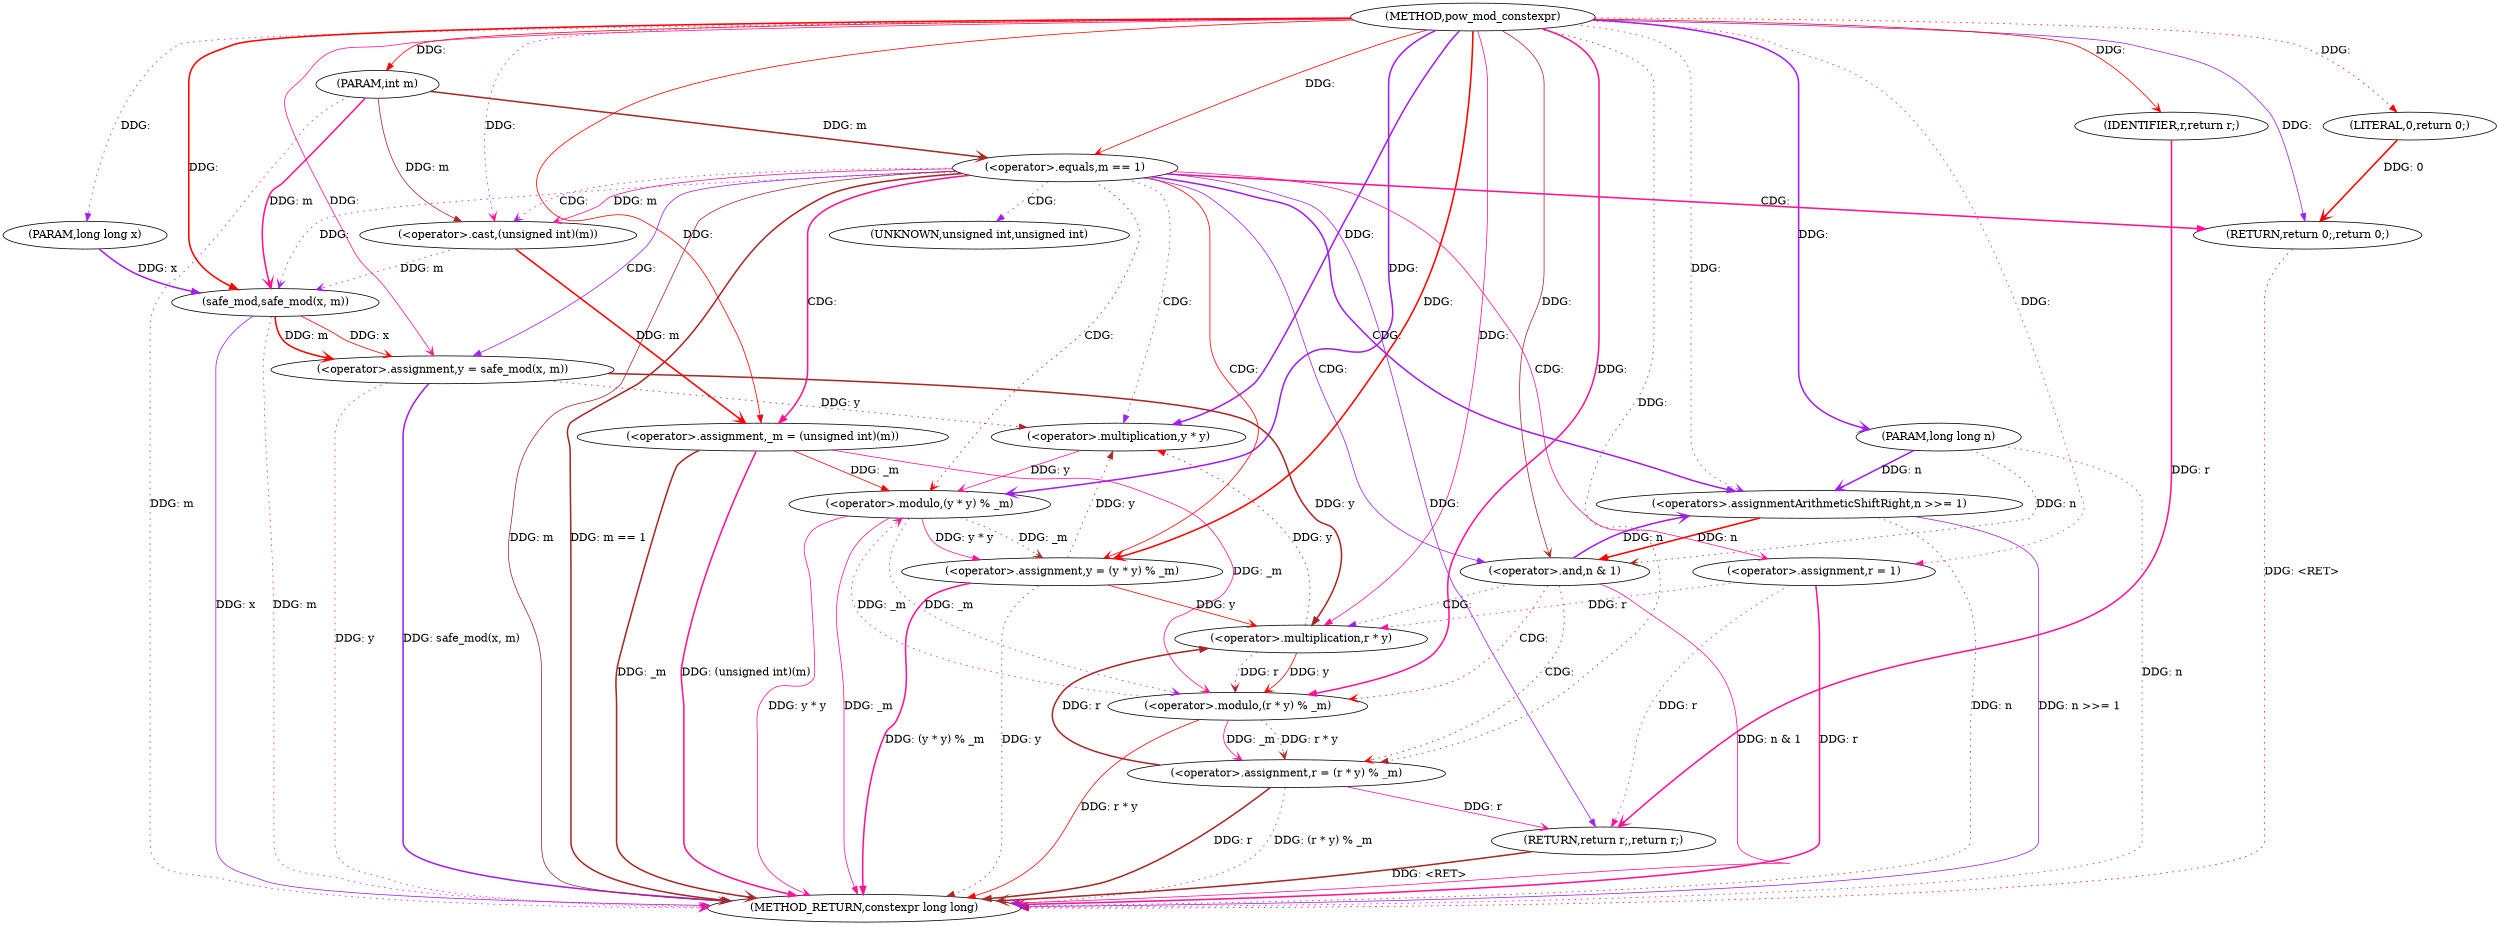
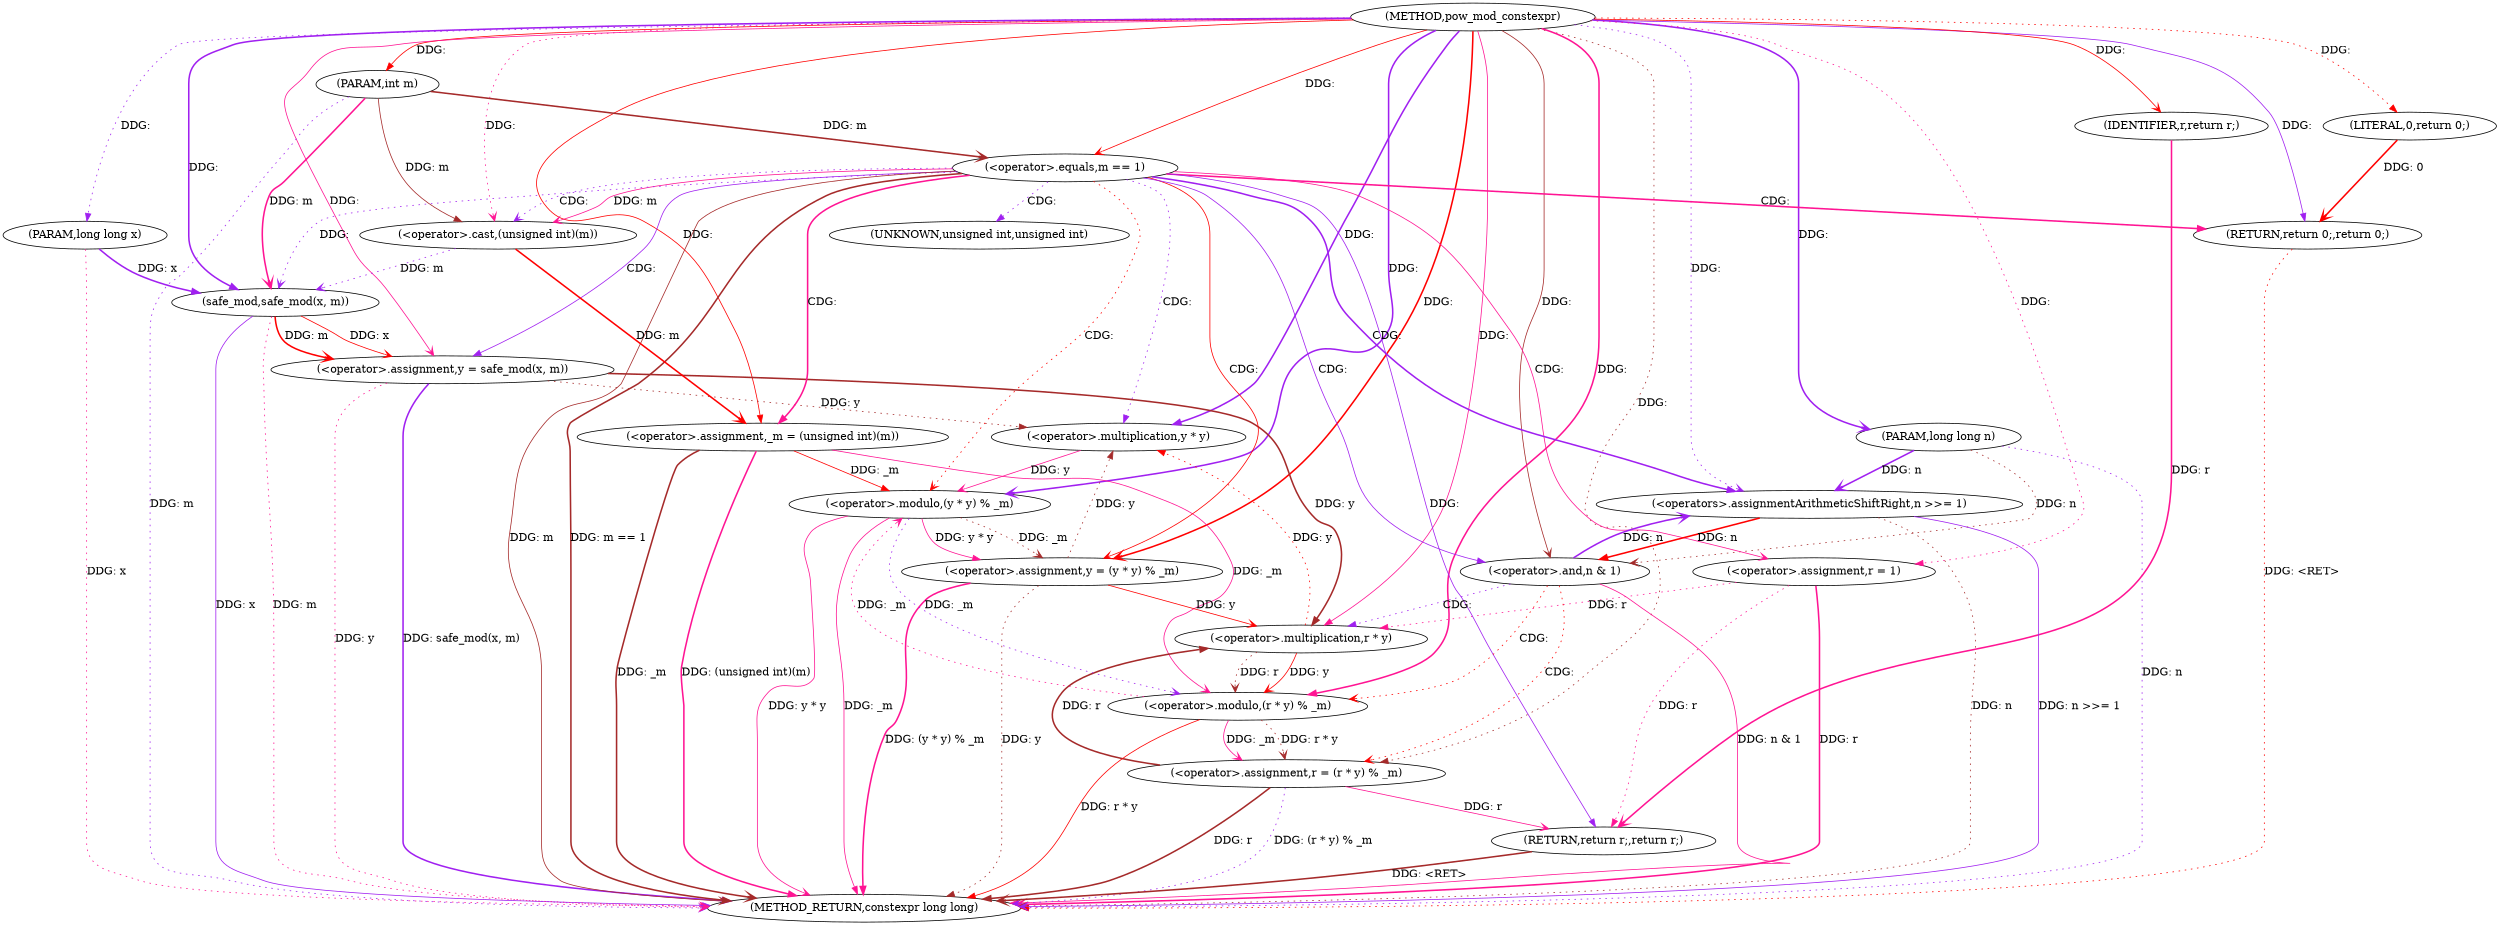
edge "(METHOD,pow_mod_constexpr)" -> "(safe_mod,safe_mod(x, m))": color red -> purple
edge "(PARAM,long long x)" -> "(METHOD_RETURN,constexpr long long)": added, label "DDG: x"
